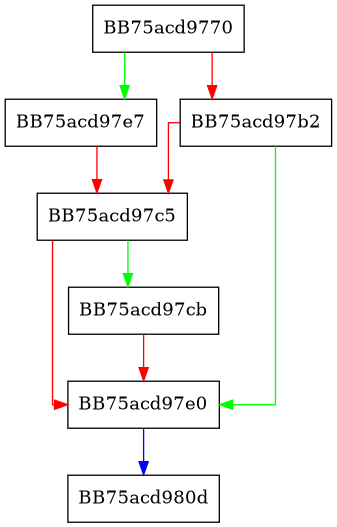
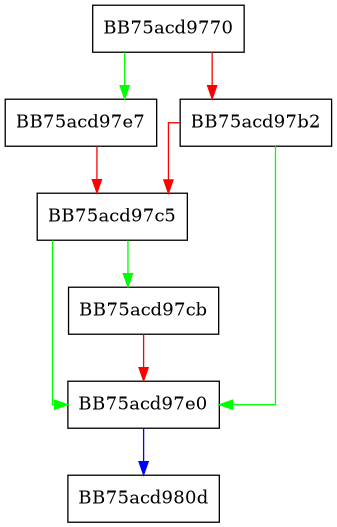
edge "BB75acd97c5" -> "BB75acd97e0": color red -> green
